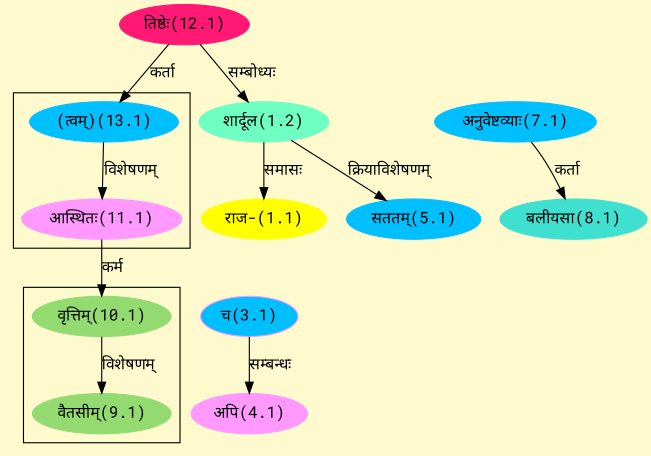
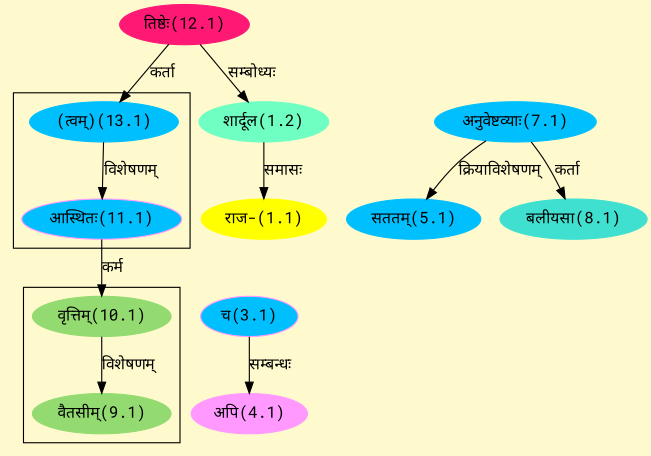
edge "शार्दूल(1.2)" -> "सततम्(5.1)": now "अनुवेष्टव्याः(7.1)" -> "सततम्(5.1)"
node "आस्थितः(11.1)": fillcolor #ff99ff -> #00bfff
